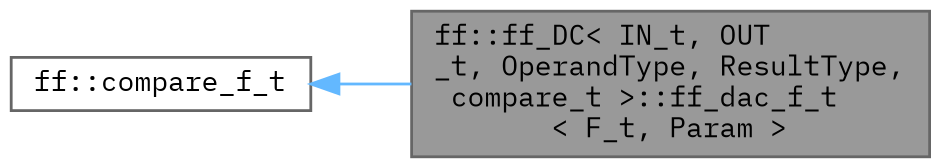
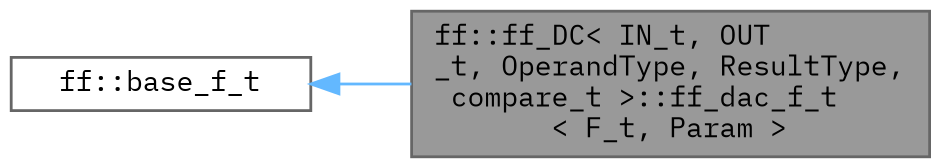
node "ff::compare_f_t": label "ff::compare_f_t" -> "ff::base_f_t"
